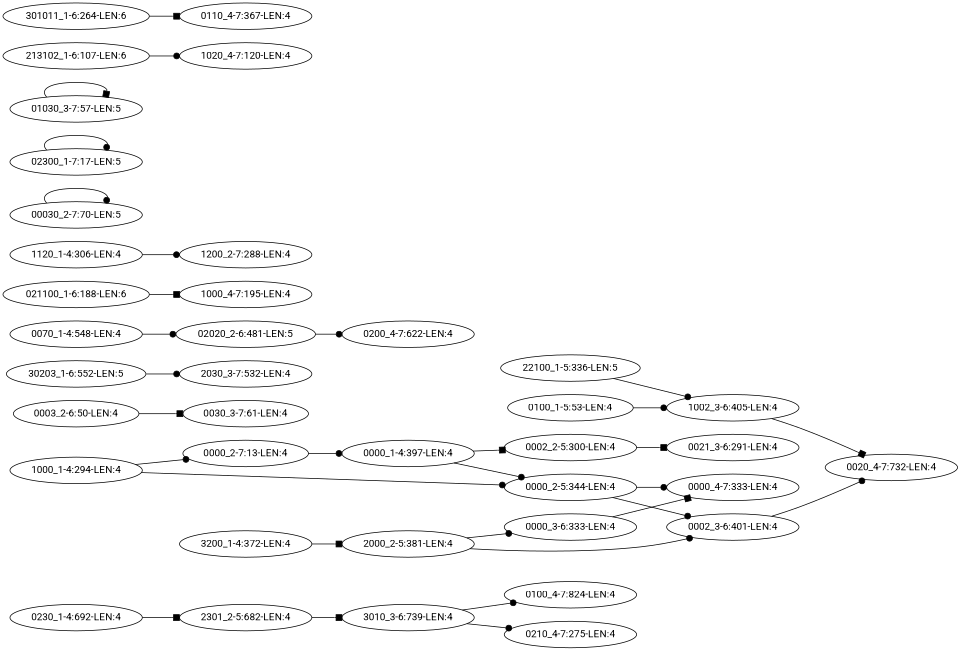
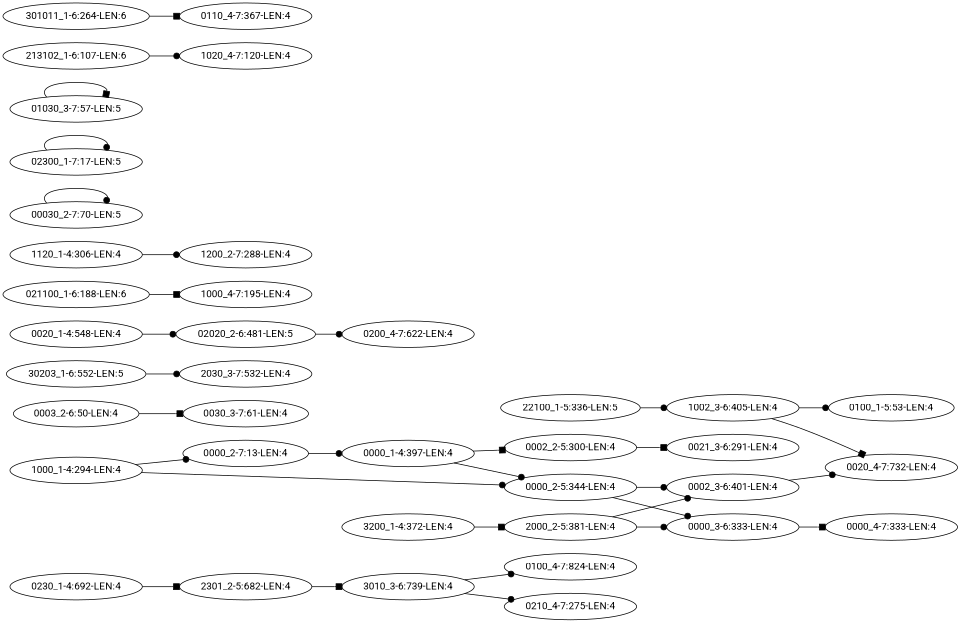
node "0070_1-4:548-LEN:4": label "0070_1-4:548-LEN:4" -> "0020_1-4:548-LEN:4"
edge "0100_1-5:53-LEN:4" -> "1002_3-6:405-LEN:4": reversed
edge "0000_2-5:344-LEN:4" -> "0000_4-7:333-LEN:4": now "0000_2-5:344-LEN:4" -> "0000_3-6:333-LEN:4"
